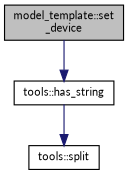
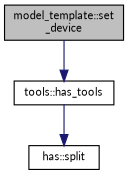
node "tools::has_string": label "tools::has_string" -> "tools::has_tools"
node "tools::split": label "tools::split" -> "has::split"
